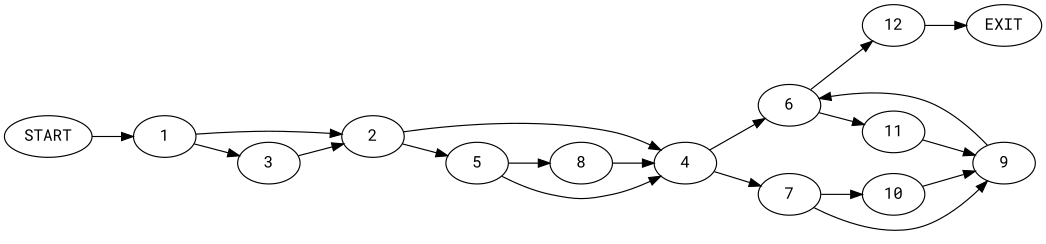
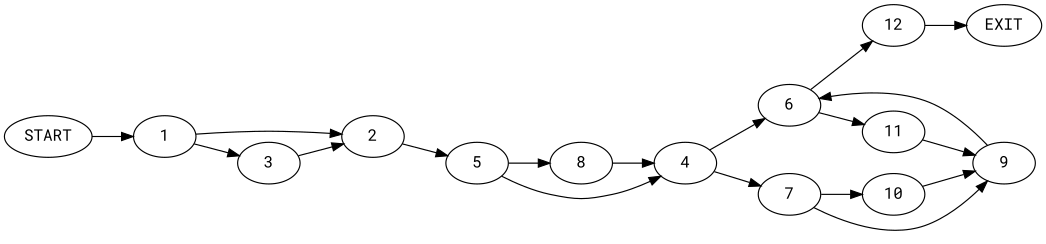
edge "2" -> "4": removed
